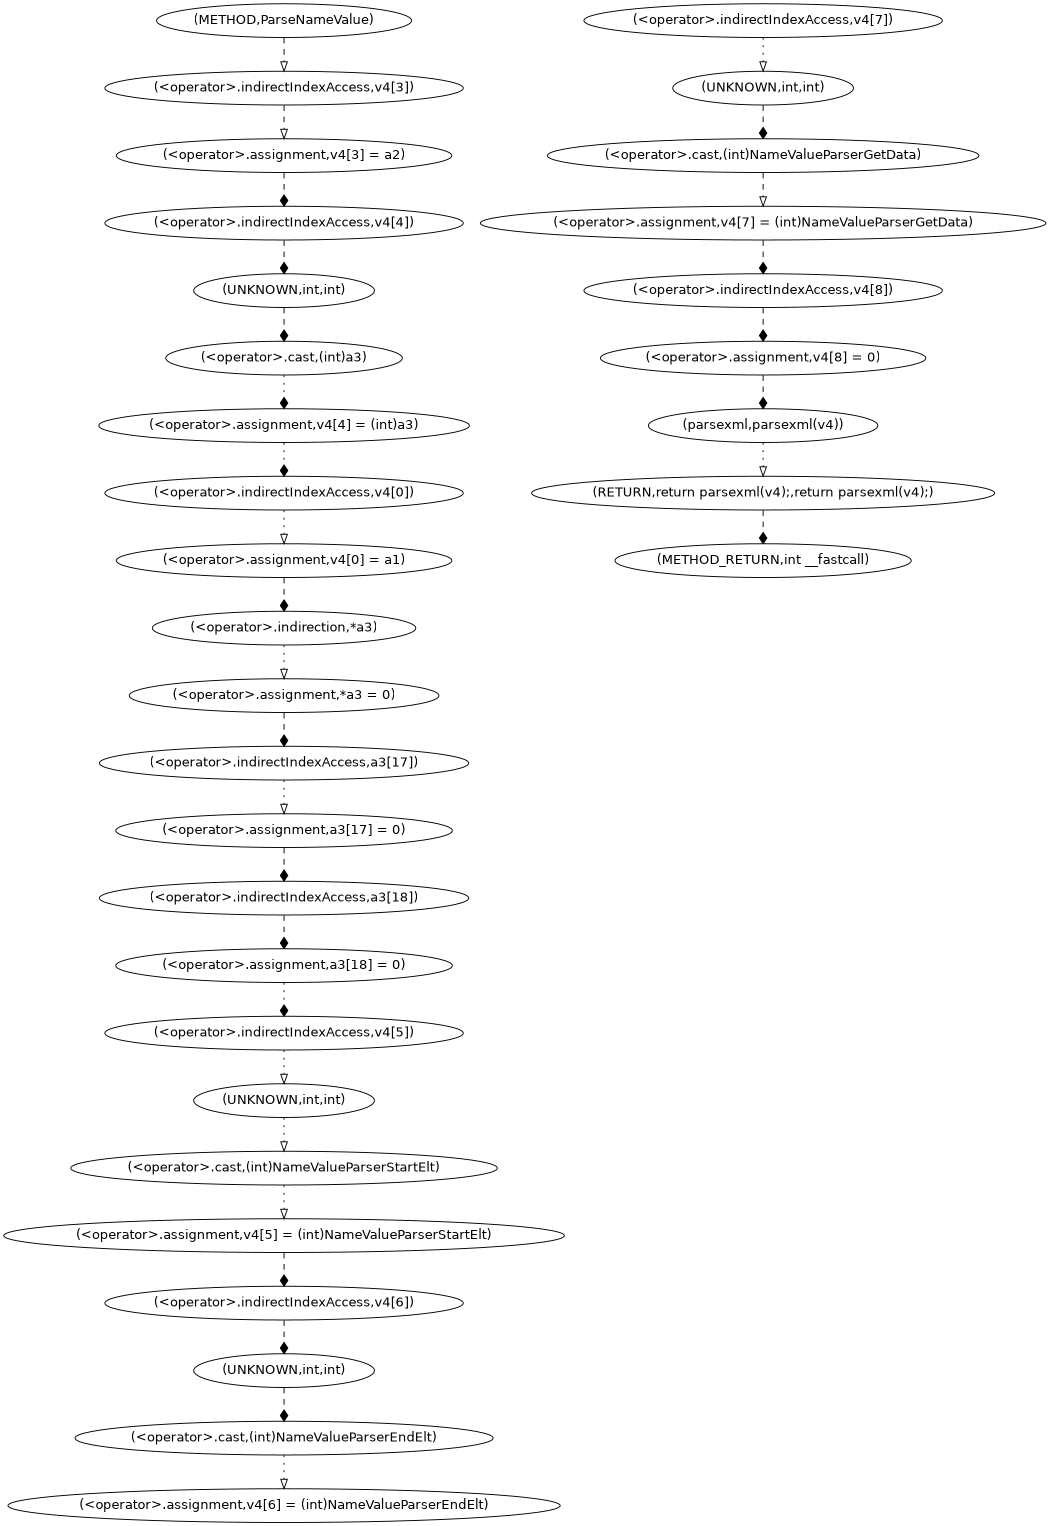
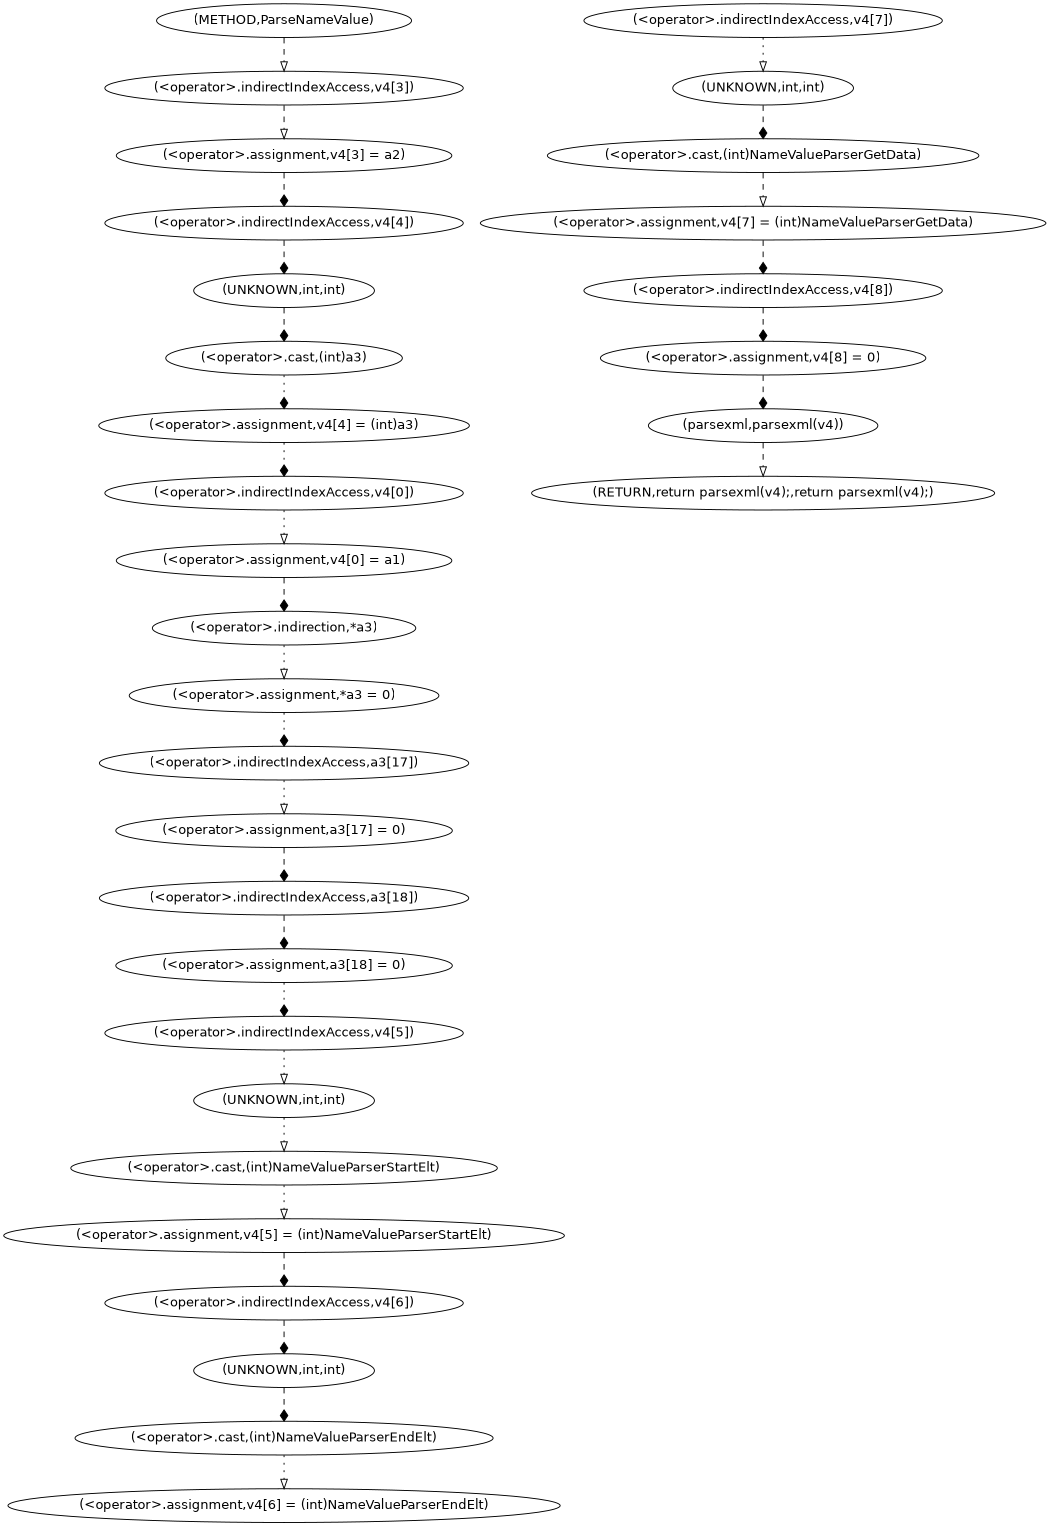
edge "(parsexml,parsexml(v4))" -> "(RETURN,return parsexml(v4);,return parsexml(v4);)": style dotted -> dashed
node "(METHOD_RETURN,int __fastcall)": removed
edge "(<operator>.assignment,*a3 = 0)" -> "(<operator>.indirectIndexAccess,a3[17])": style dashed -> dotted
